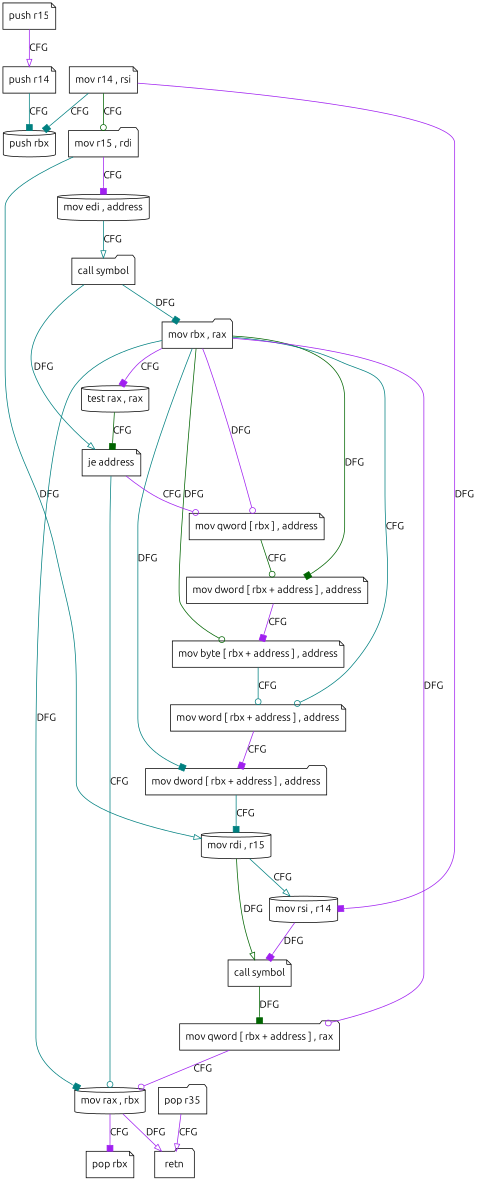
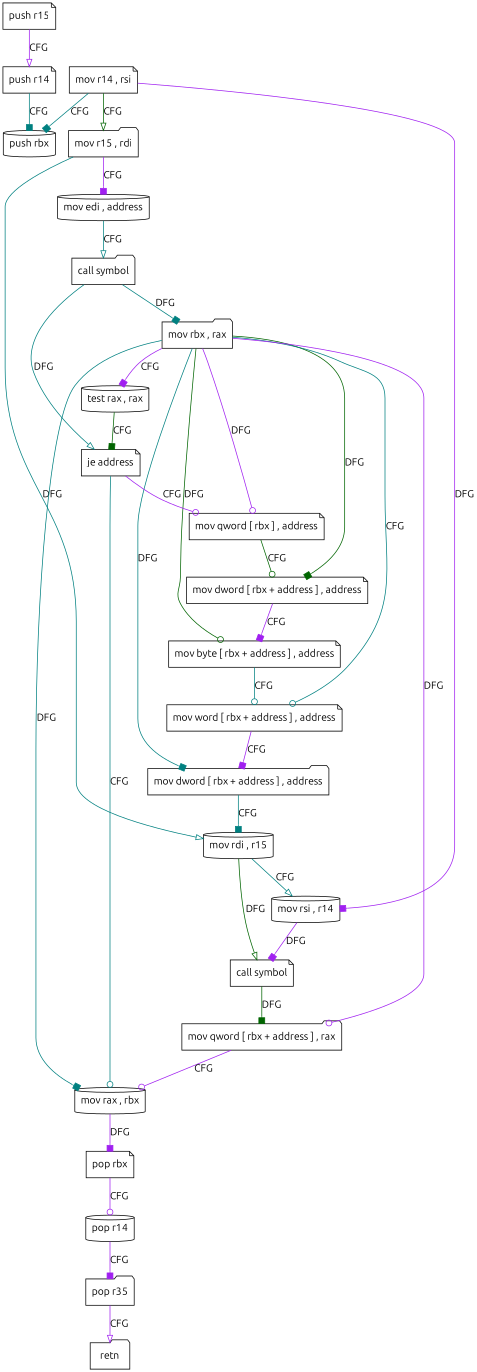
edge "mov r14 , rsi" -> "mov r15 , rdi": arrowhead odot -> onormal
edge "mov rax , rbx" -> "retn": removed, label "DFG"
edge "mov rax , rbx" -> "pop rbx": label "CFG" -> "DFG"
node "pop r14": added
